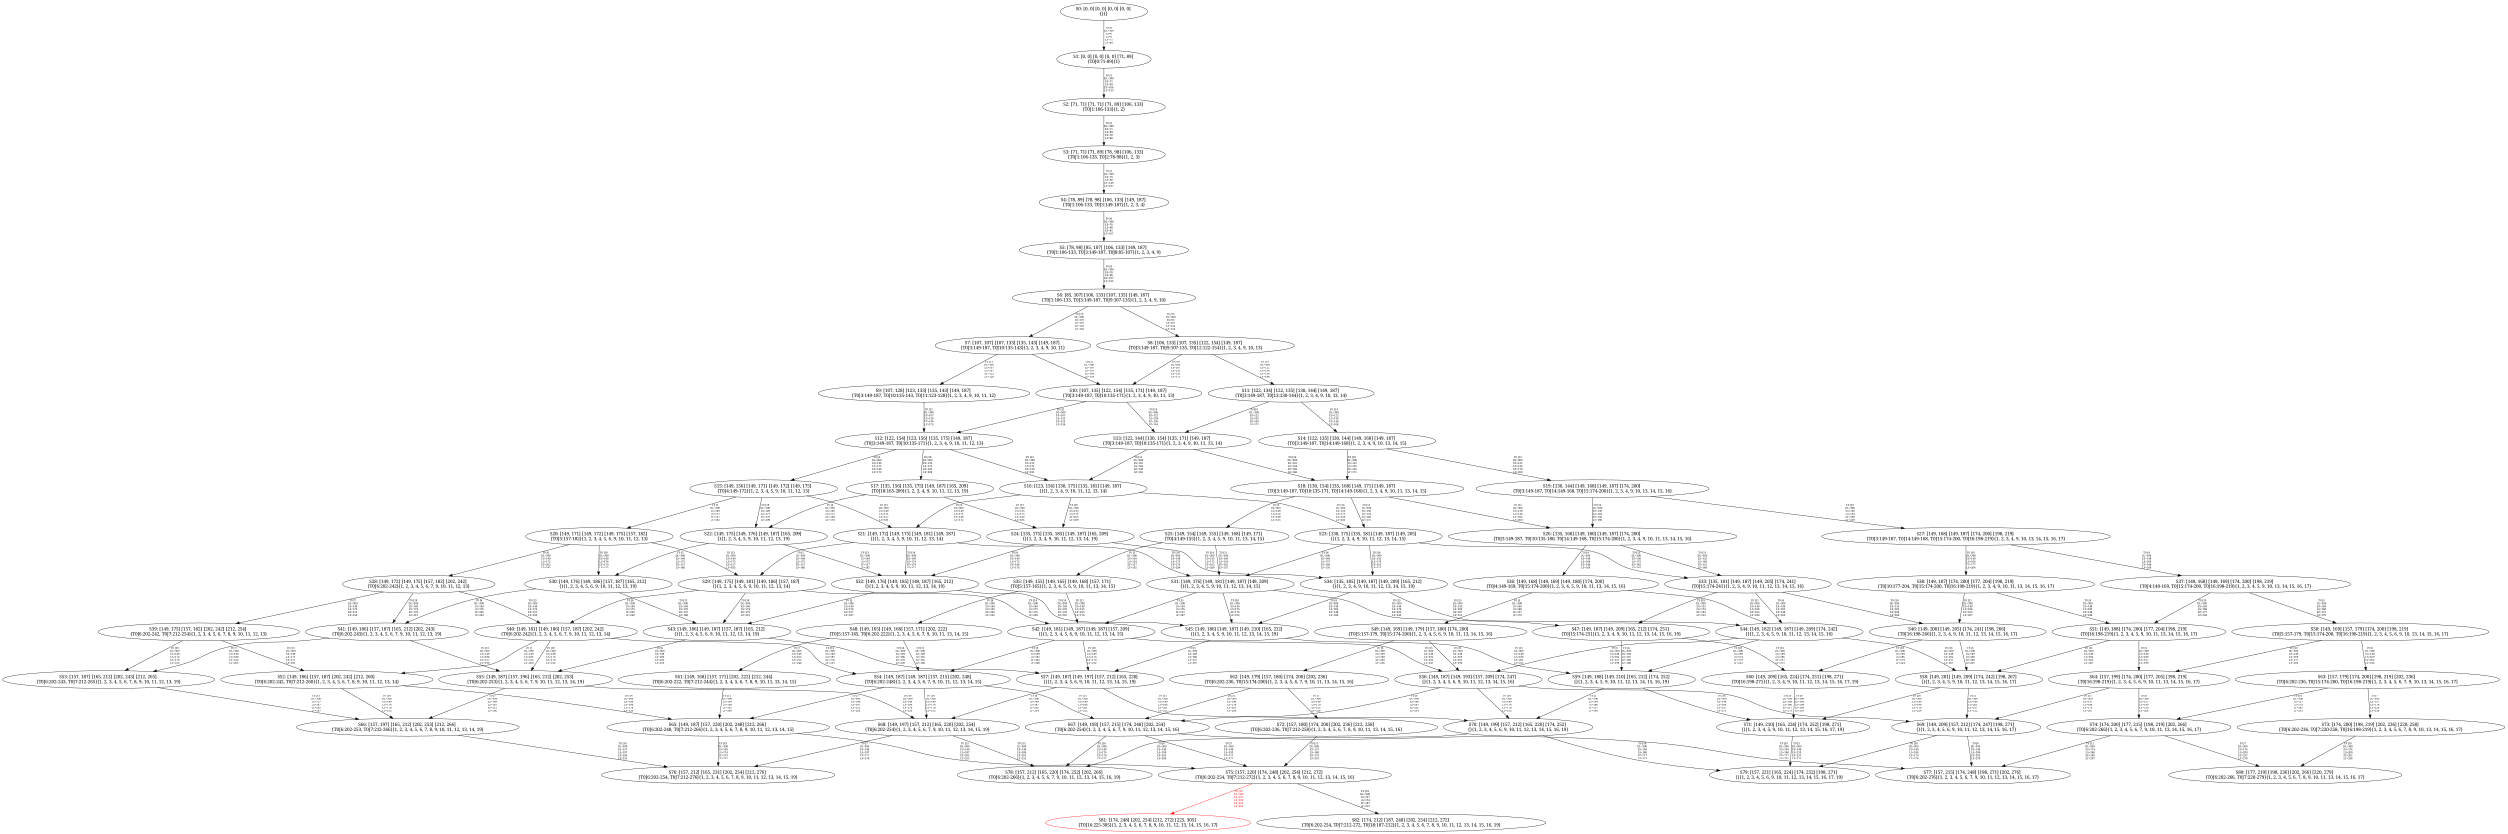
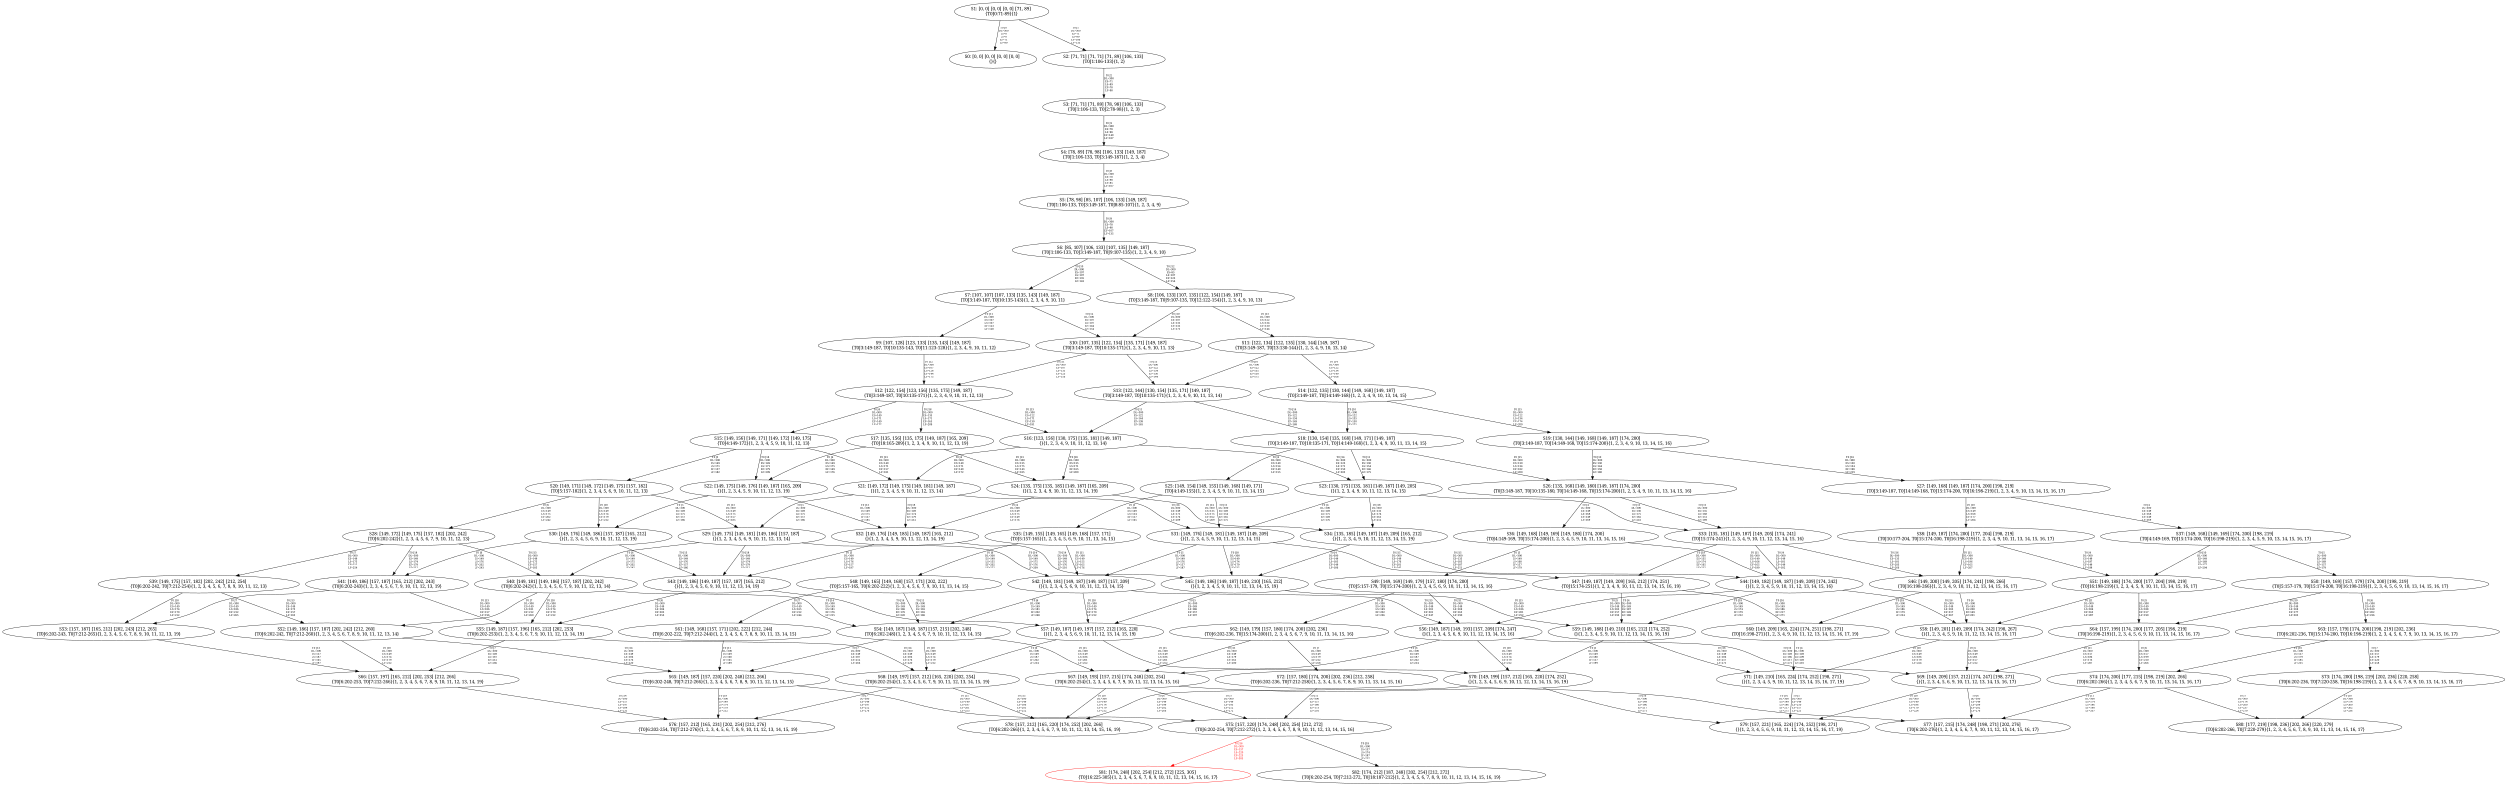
edge "S0: [0, 0] [0, 0] [0, 0] [0, 0] {}{}" -> "S1: [0, 0] [0, 0] [0, 0] [71, 89] {T0J0:71-89}{1}": reversed
